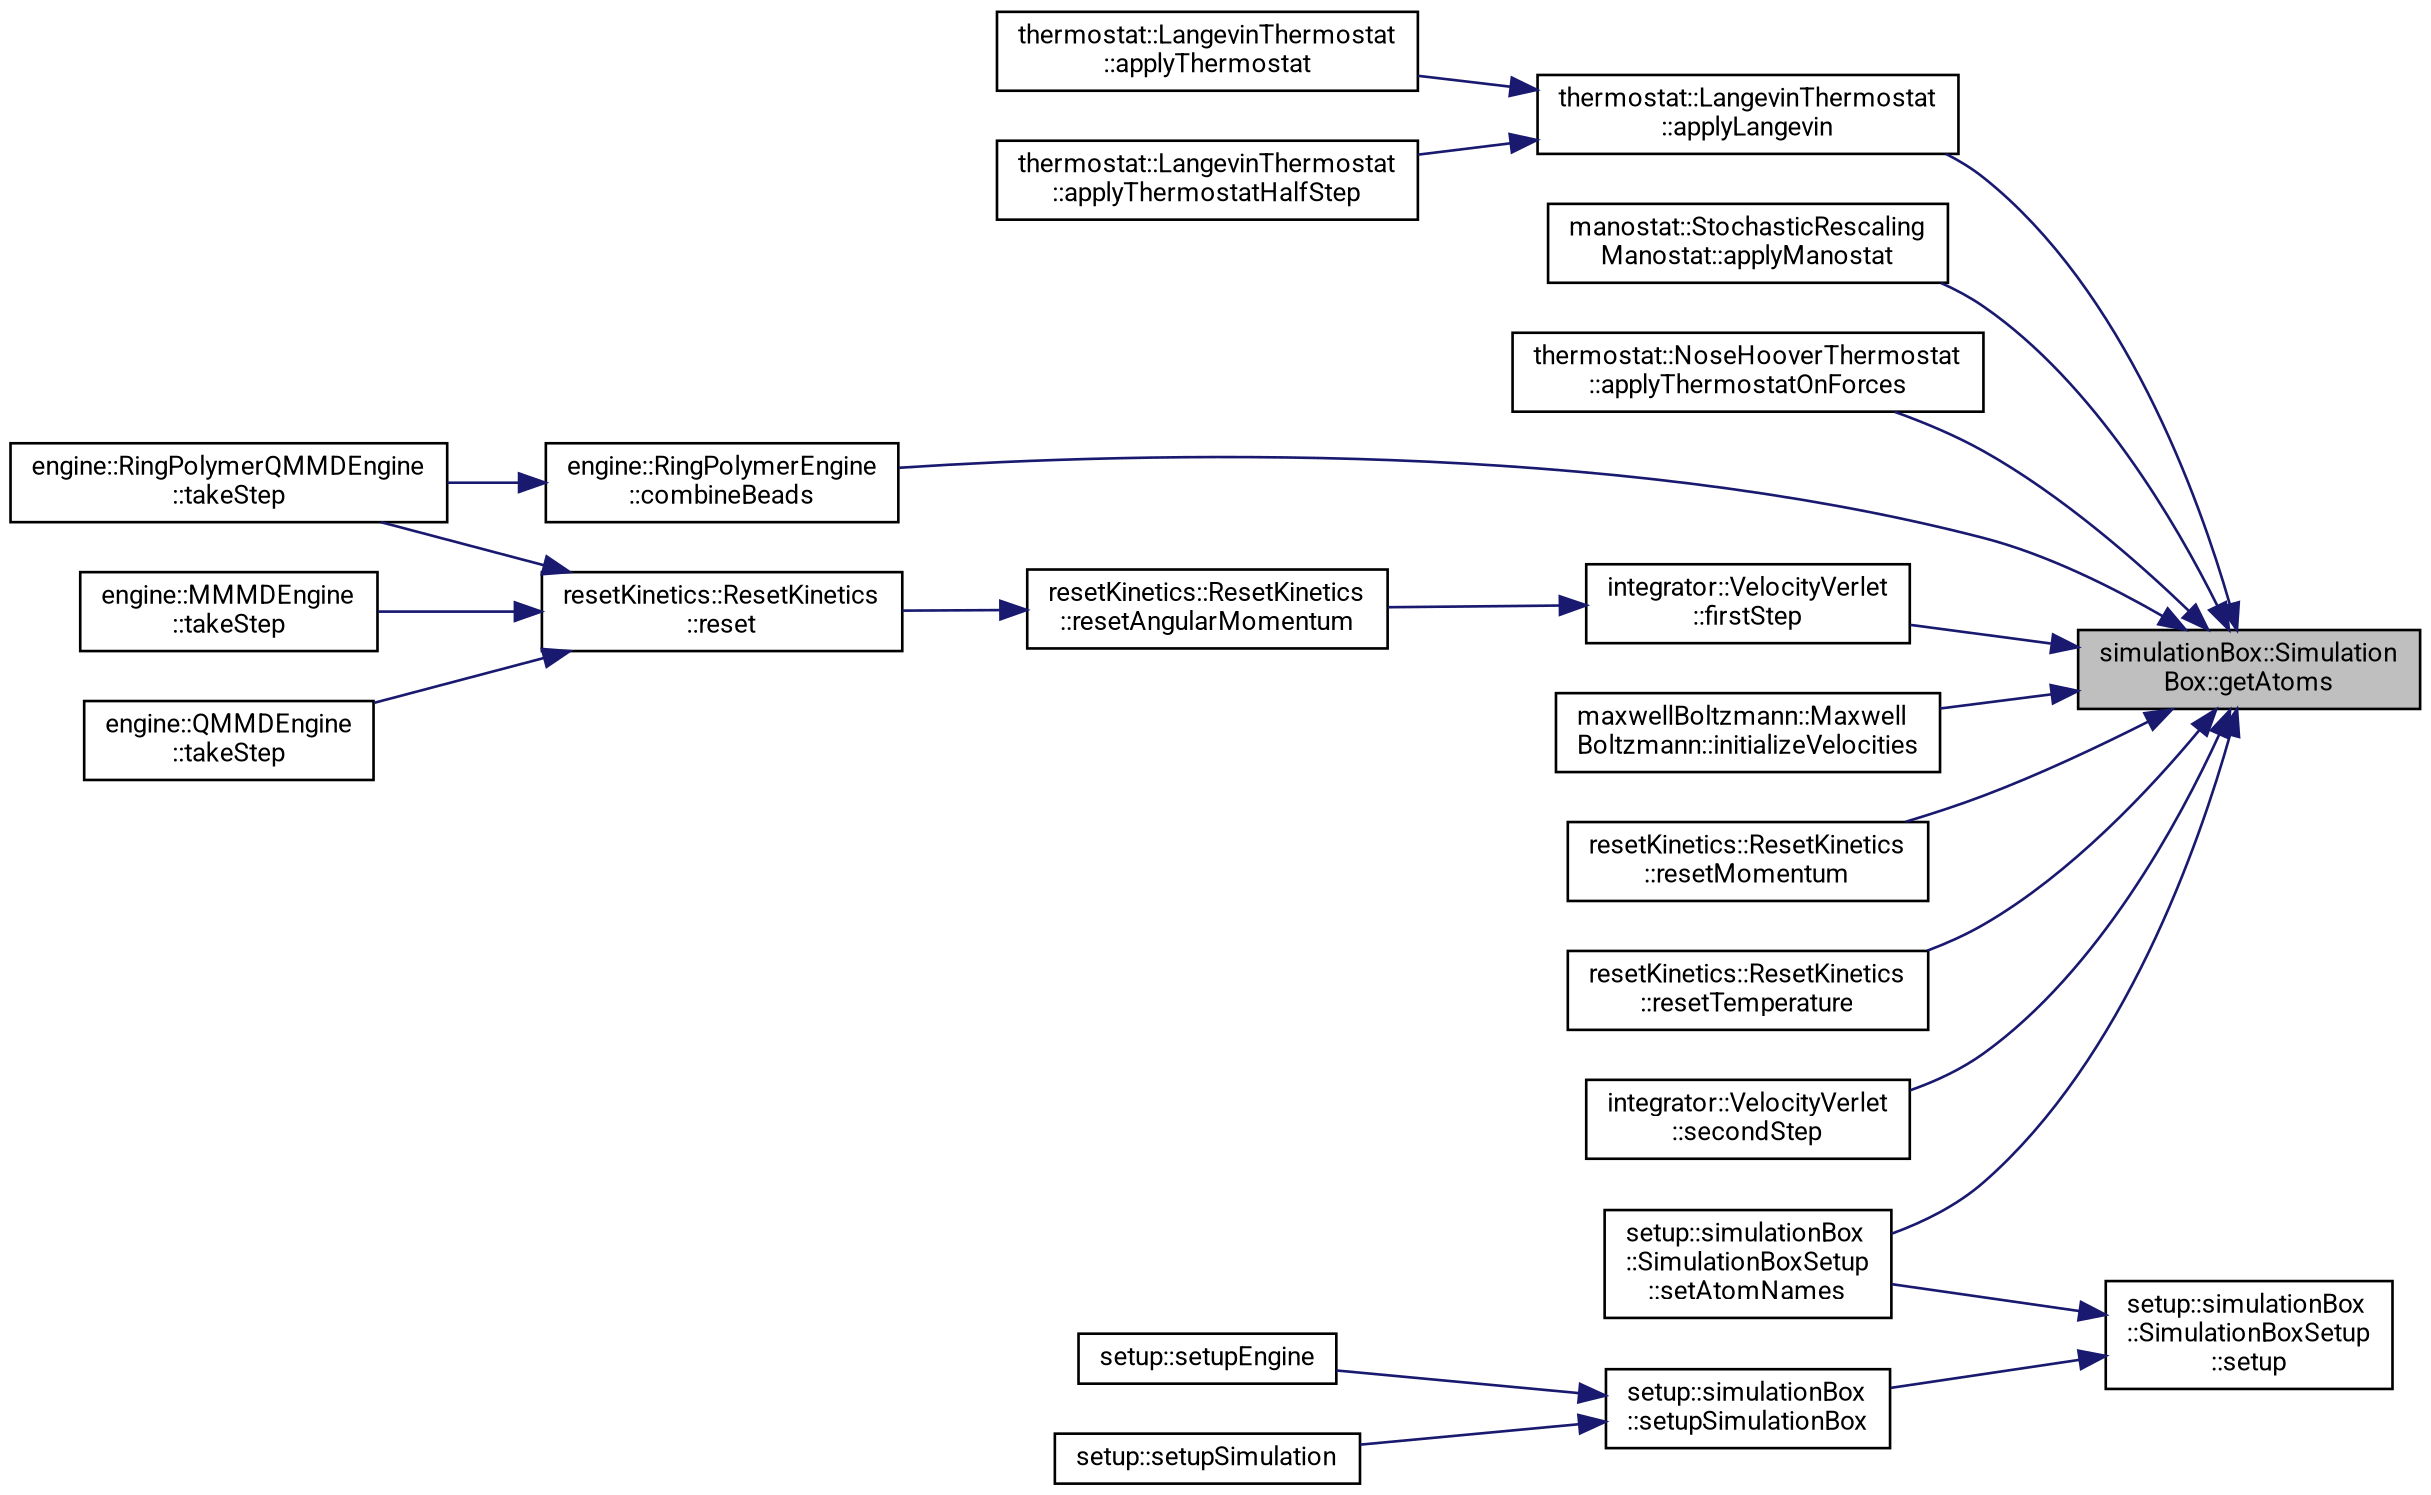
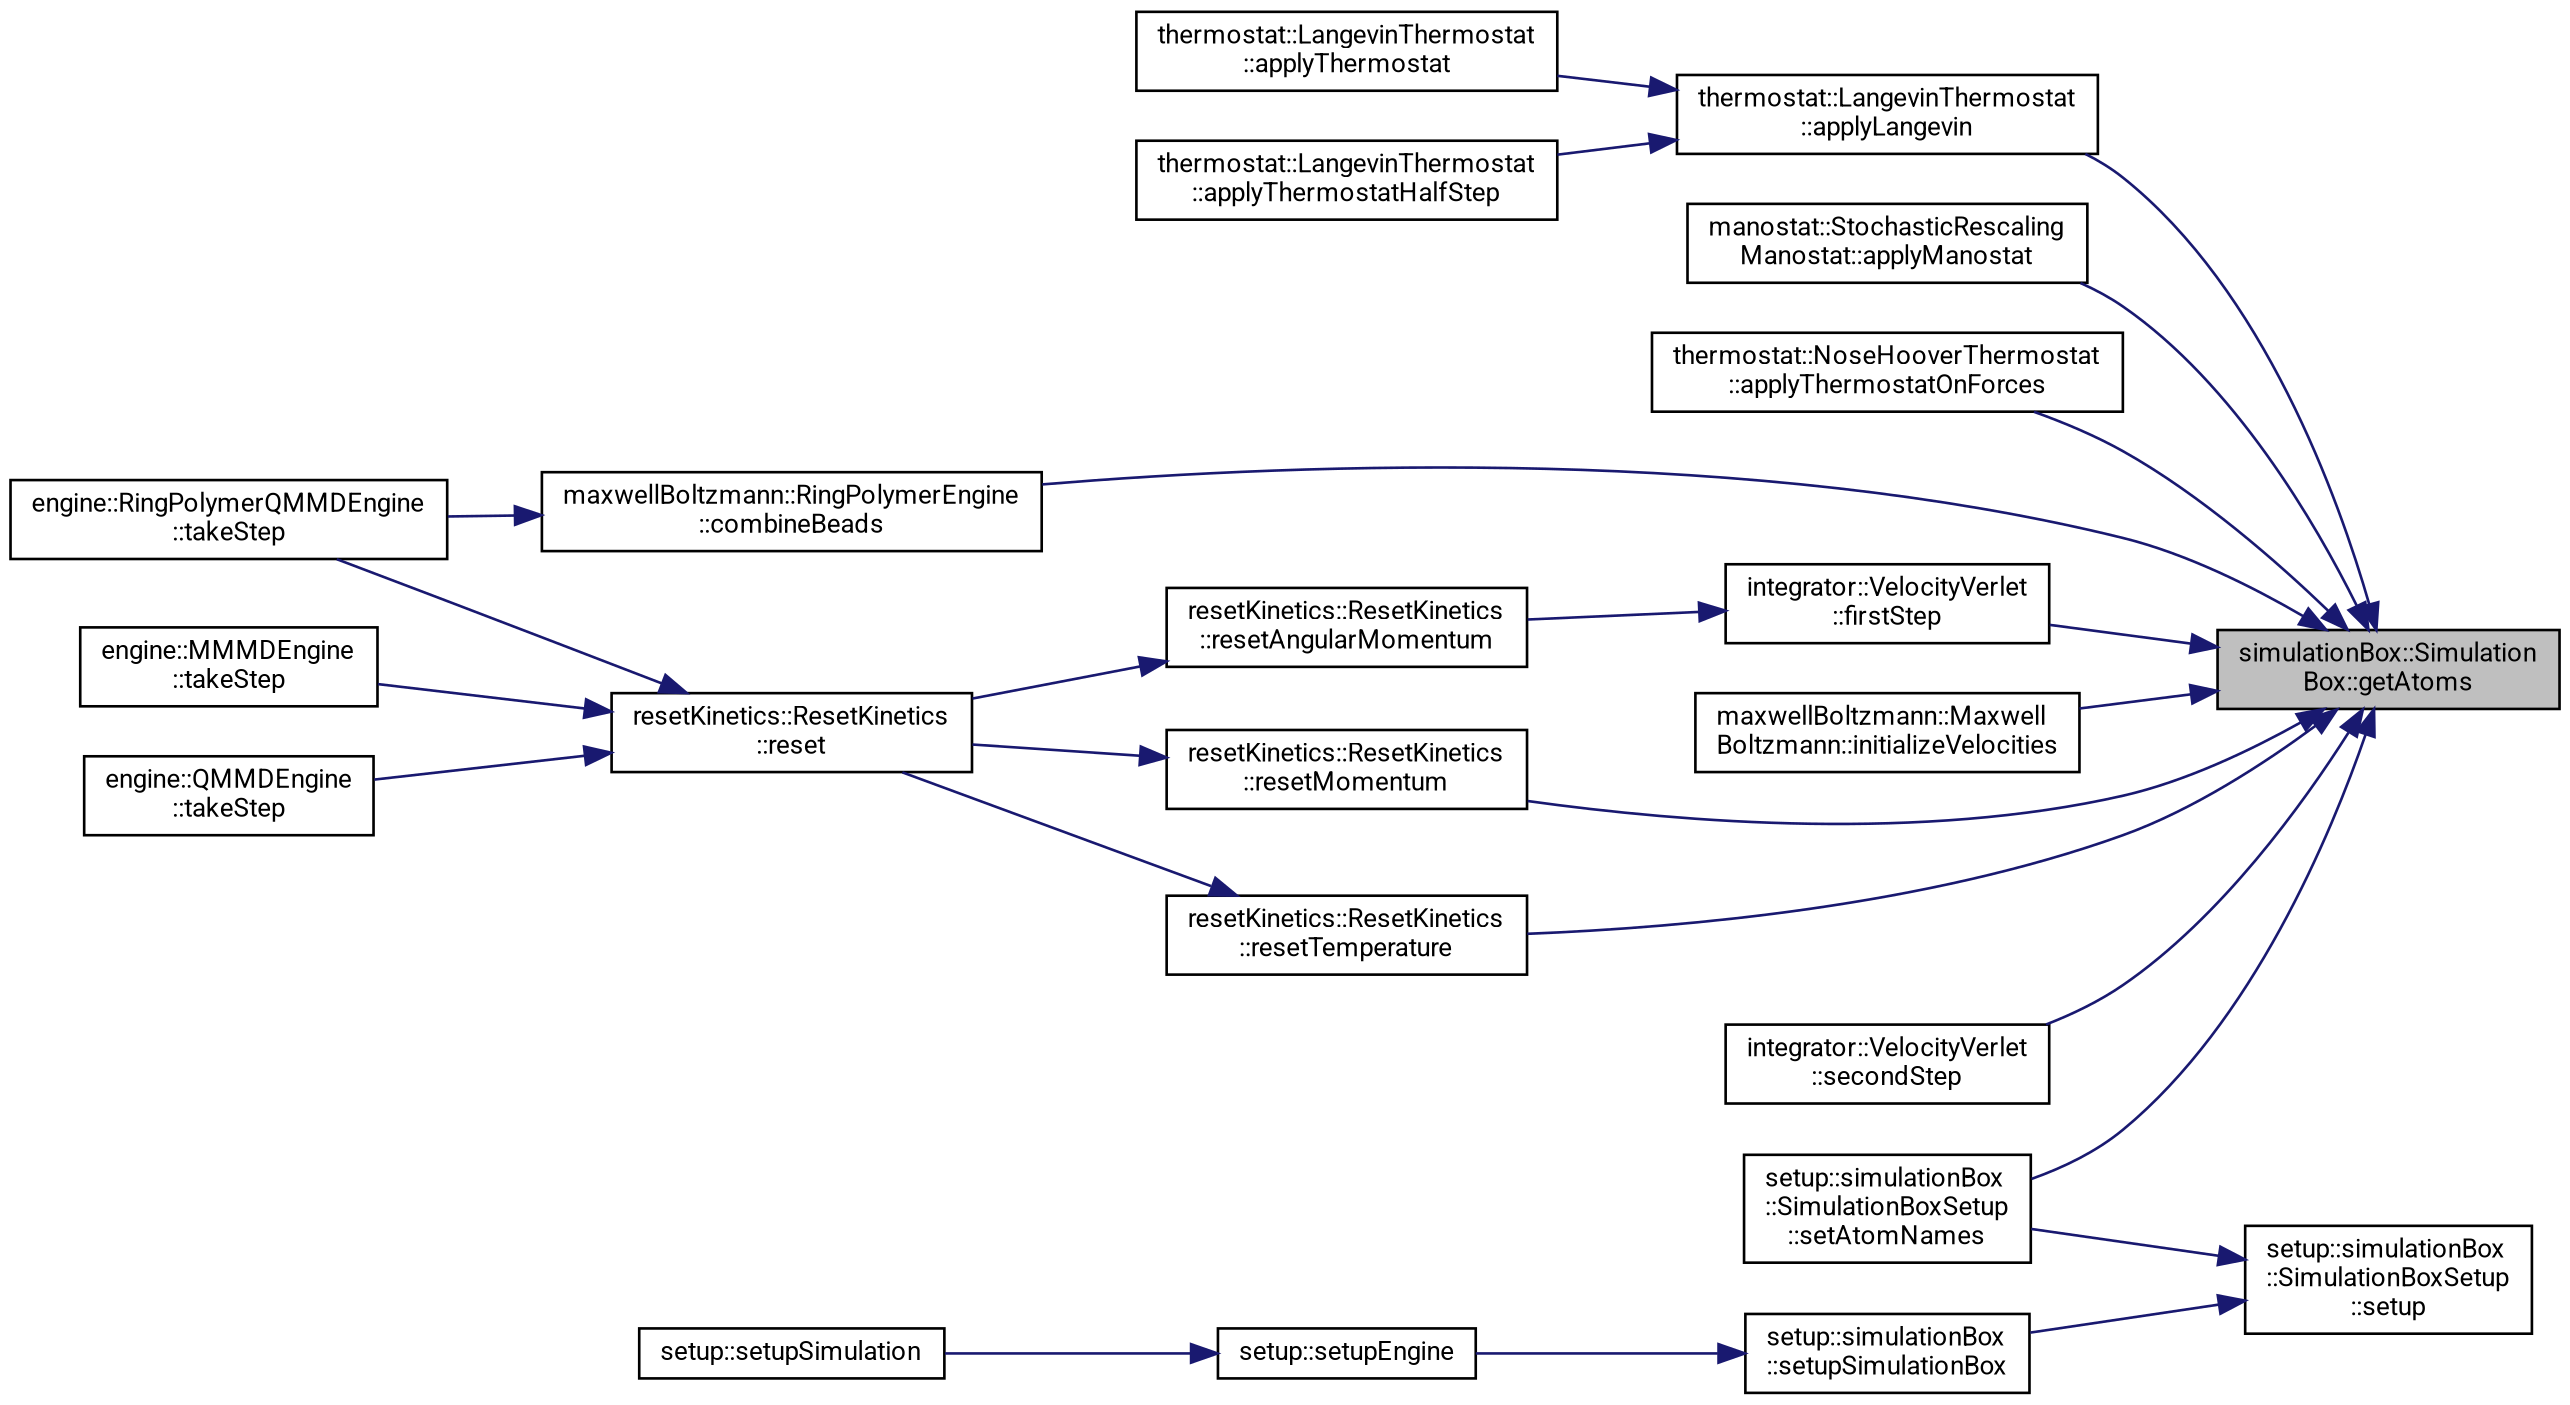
node "engine::RingPolymerEngine ::combineBeads": label "engine::RingPolymerEngine ::combineBeads" -> "maxwellBoltzmann::RingPolymerEngine ::combineBeads"
edge "resetKinetics::ResetKinetics ::reset" -> "resetKinetics::ResetKinetics ::resetMomentum": added
edge "resetKinetics::ResetKinetics ::reset" -> "resetKinetics::ResetKinetics ::resetTemperature": added
edge "setup::setupSimulation" -> "setup::simulationBox ::setupSimulationBox": now "setup::setupSimulation" -> "setup::setupEngine"
